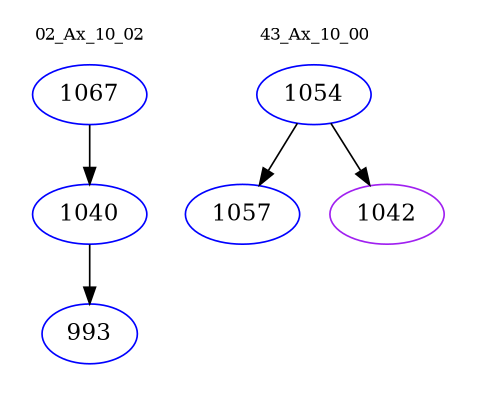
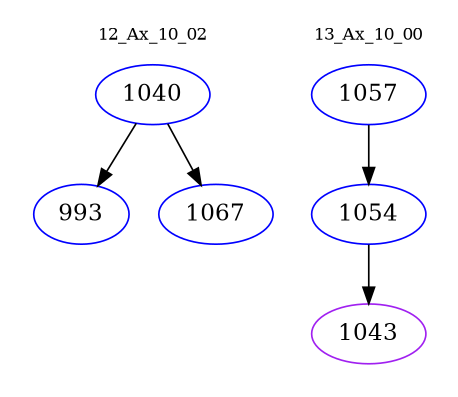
cluster "02_Ax_10_02": label "02_Ax_10_02" -> "12_Ax_10_02"
cluster "43_Ax_10_00": label "43_Ax_10_00" -> "13_Ax_10_00"
edge "1067" -> "1040": reversed
edge "1054" -> "1057": reversed
node "1042": label "1042" -> "1043"
